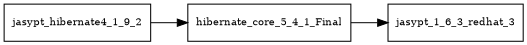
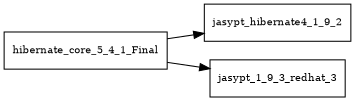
edge "jasypt_hibernate4_1_9_2" -> "hibernate_core_5_4_1_Final": reversed
node "jasypt_1_6_3_redhat_3": label "jasypt_1_6_3_redhat_3" -> "jasypt_1_9_3_redhat_3"
